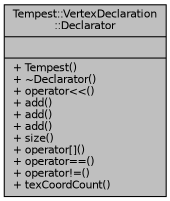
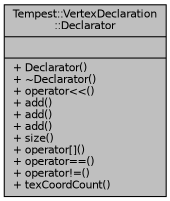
node "Tempest::VertexDeclaration": text "+ Tempest()" -> "+ Declarator()"
